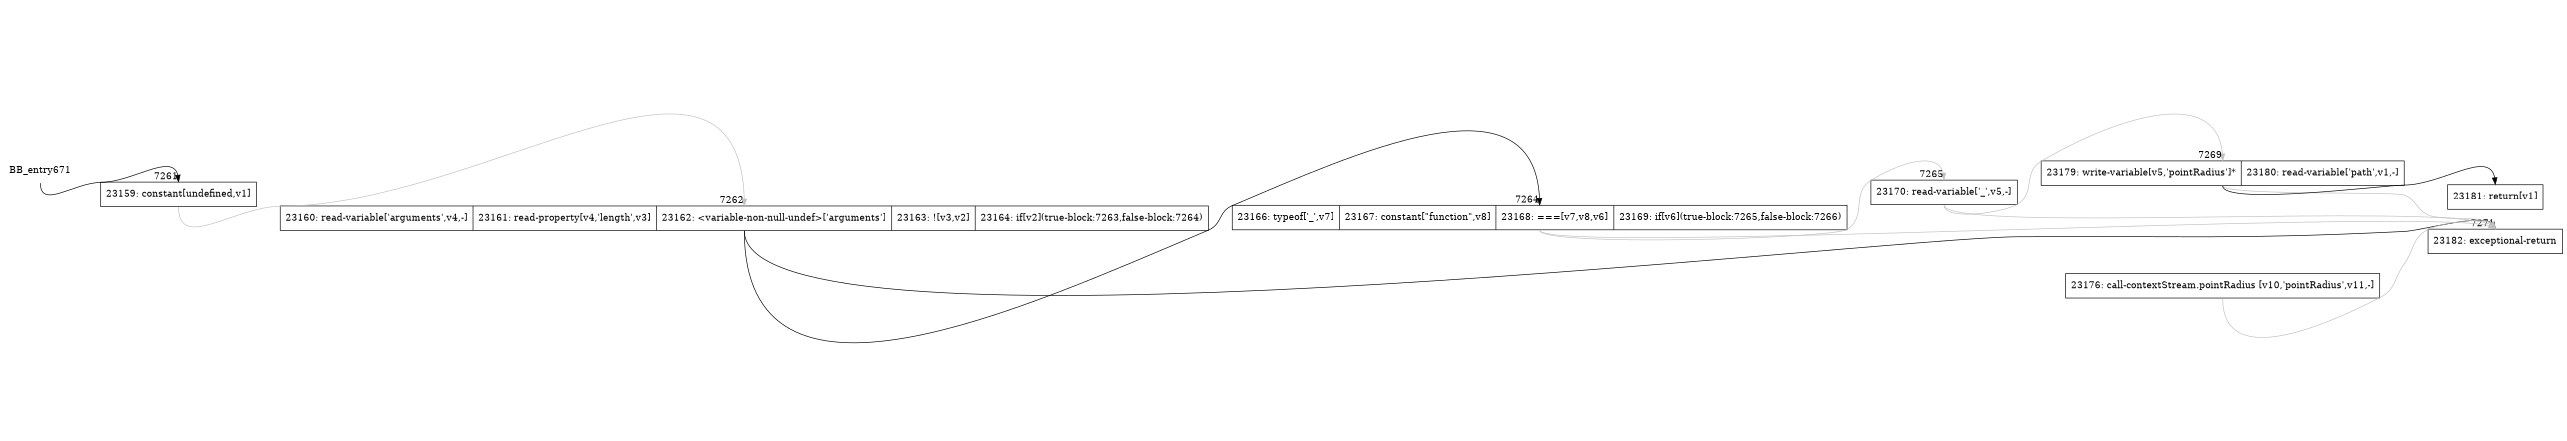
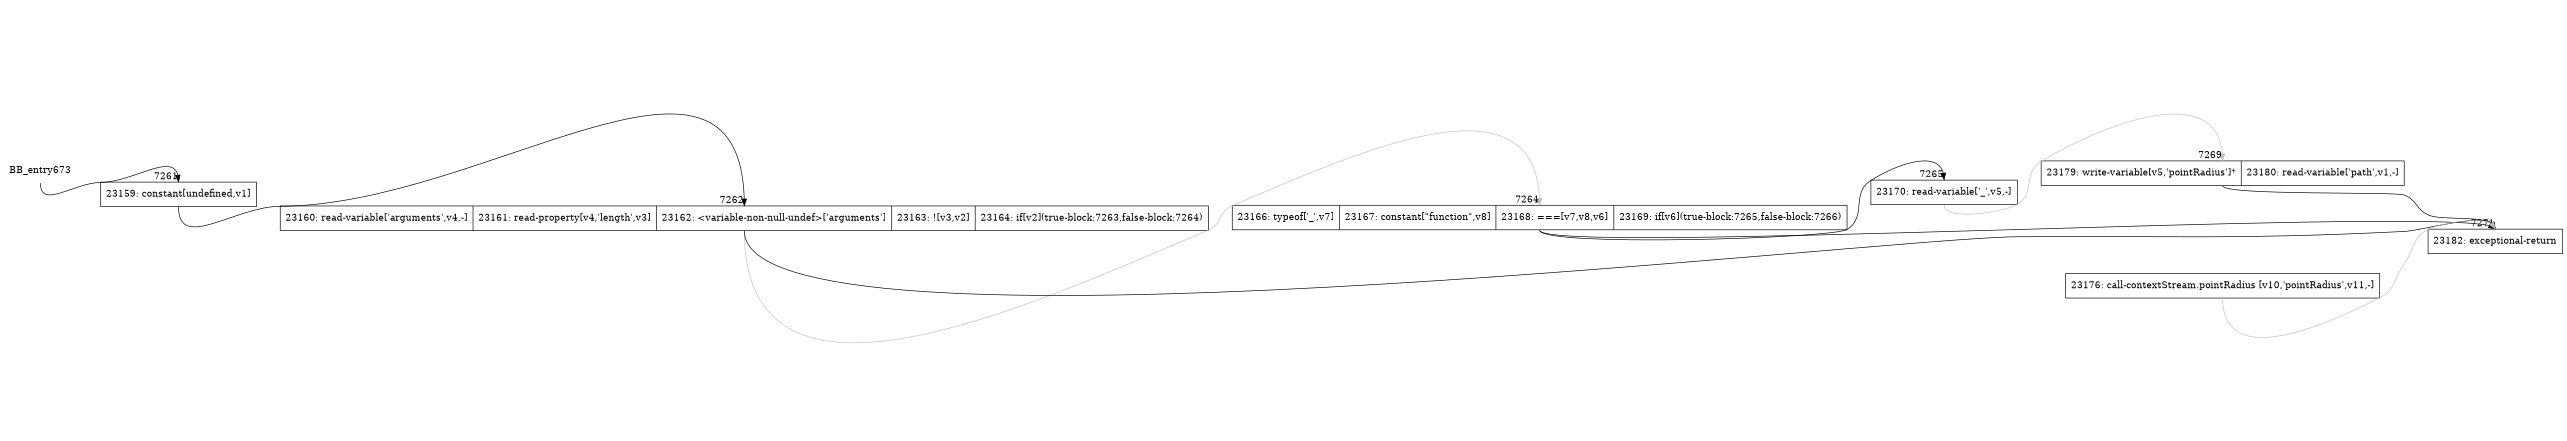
edge "23159: constant[undefined,v1]" -> "23160: read-variable['arguments',v4,-]": color gray -> black
node "BB_entry671": label "BB_entry671" -> "BB_entry673"
edge "23179: write-variable[v5,'pointRadius']*" -> "23182: exceptional-return": color gray -> black
node "23181: return[v1]": removed
edge "23170: read-variable['_',v5,-]" -> "23182: exceptional-return": removed
edge "23166: typeof['_',v7]" -> "23170: read-variable['_',v5,-]": color gray -> black
edge "23166: typeof['_',v7]" -> "23182: exceptional-return": color gray -> black
edge "23160: read-variable['arguments',v4,-]" -> "23166: typeof['_',v7]": color black -> gray
